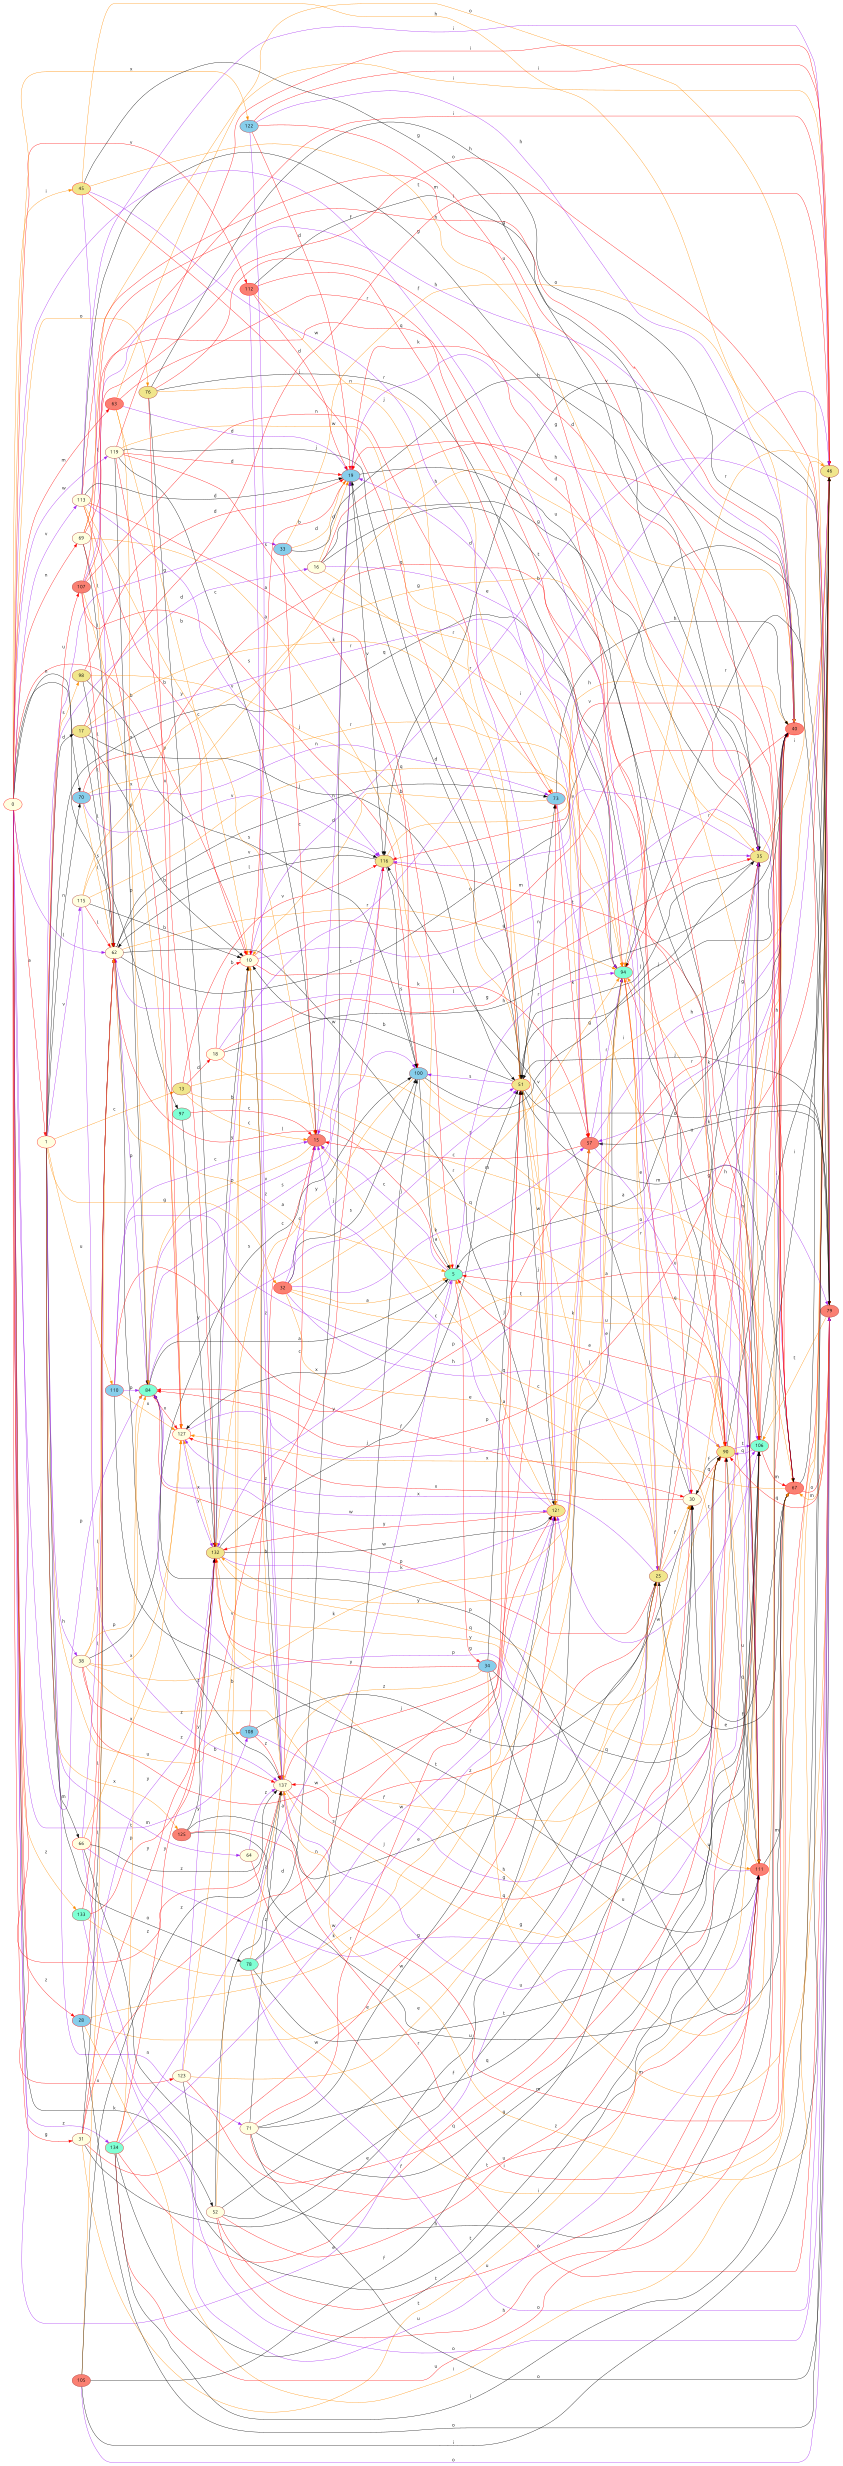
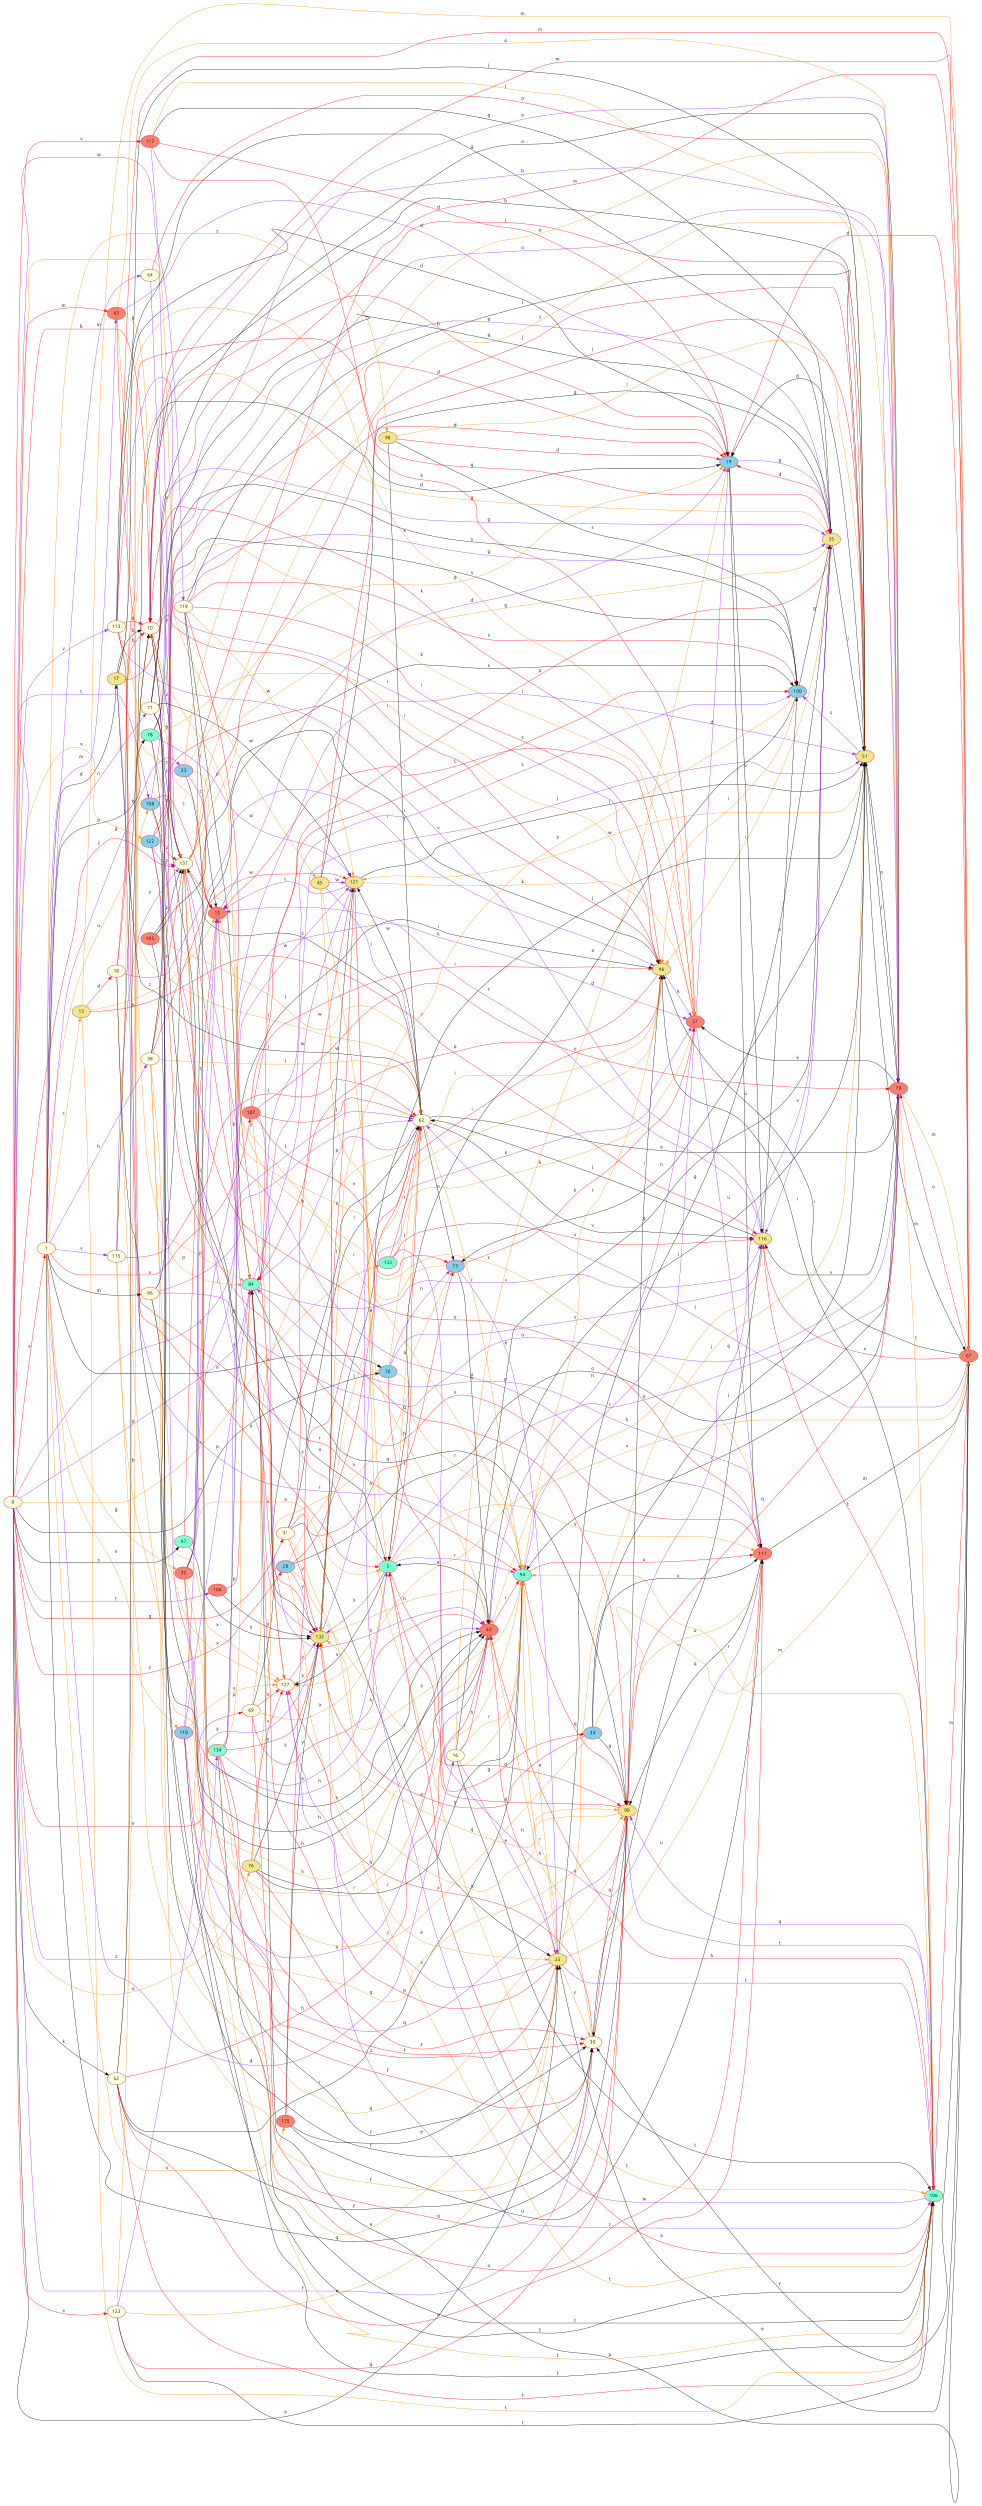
edge "1" -> "63": added, label "m"
node "104": added
edge "0" -> "25": color purple -> black
